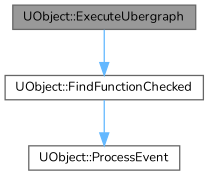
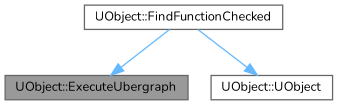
edge "UObject::ExecuteUbergraph" -> "UObject::FindFunctionChecked": reversed
node "UObject::ProcessEvent": label "UObject::ProcessEvent" -> "UObject::UObject"
